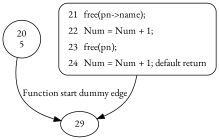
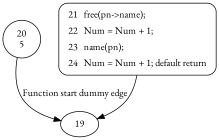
node "21": text "free(pn);" -> "name(pn);"
node "29": label "29" -> "19"
